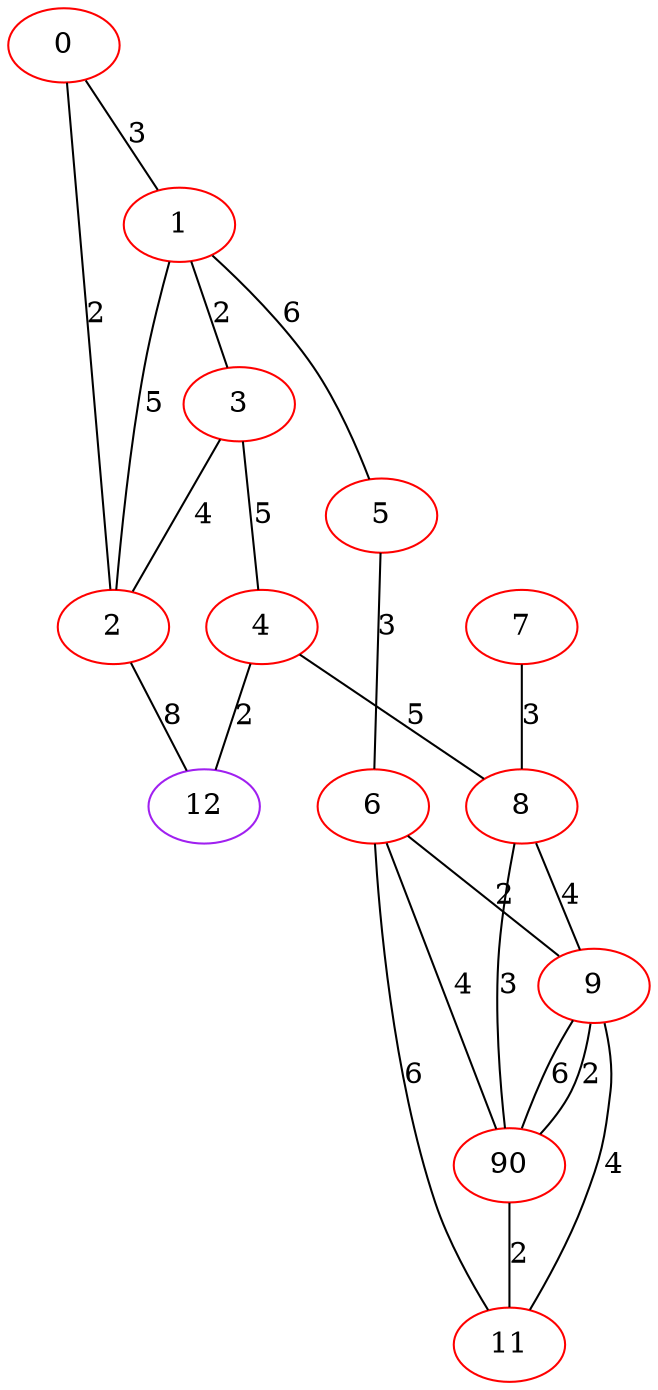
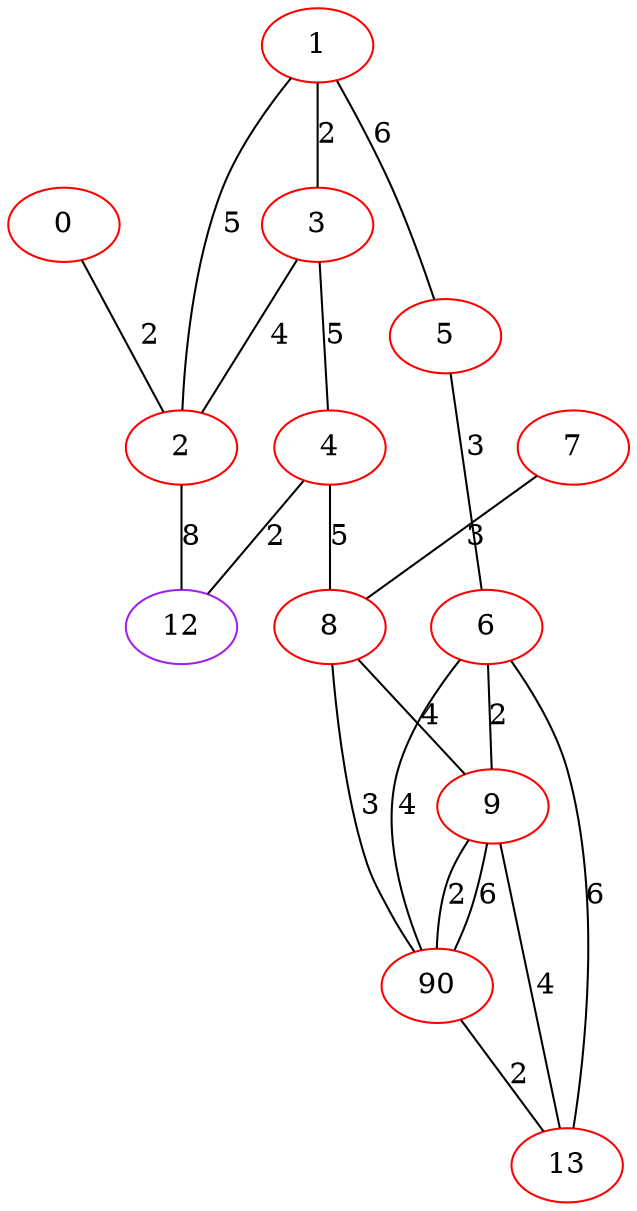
edge "0" -- "1": removed, label "3"
node "11": label "11" -> "13"
